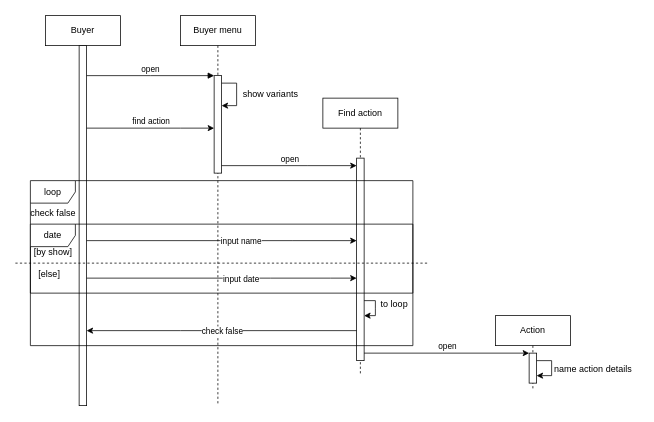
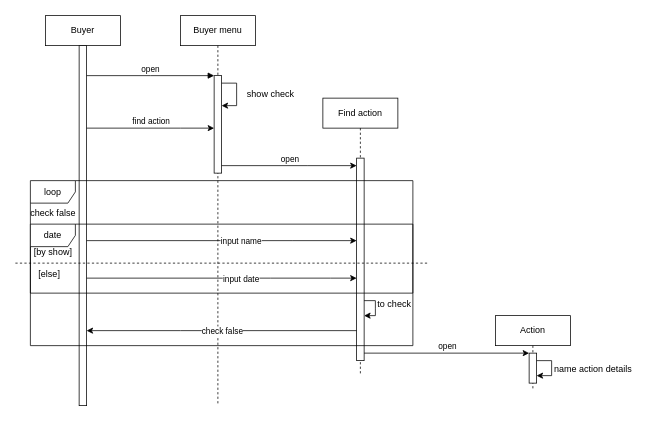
node "show variants": label "show variants" -> "show check"
node "to loop": label "to loop" -> "to check"
